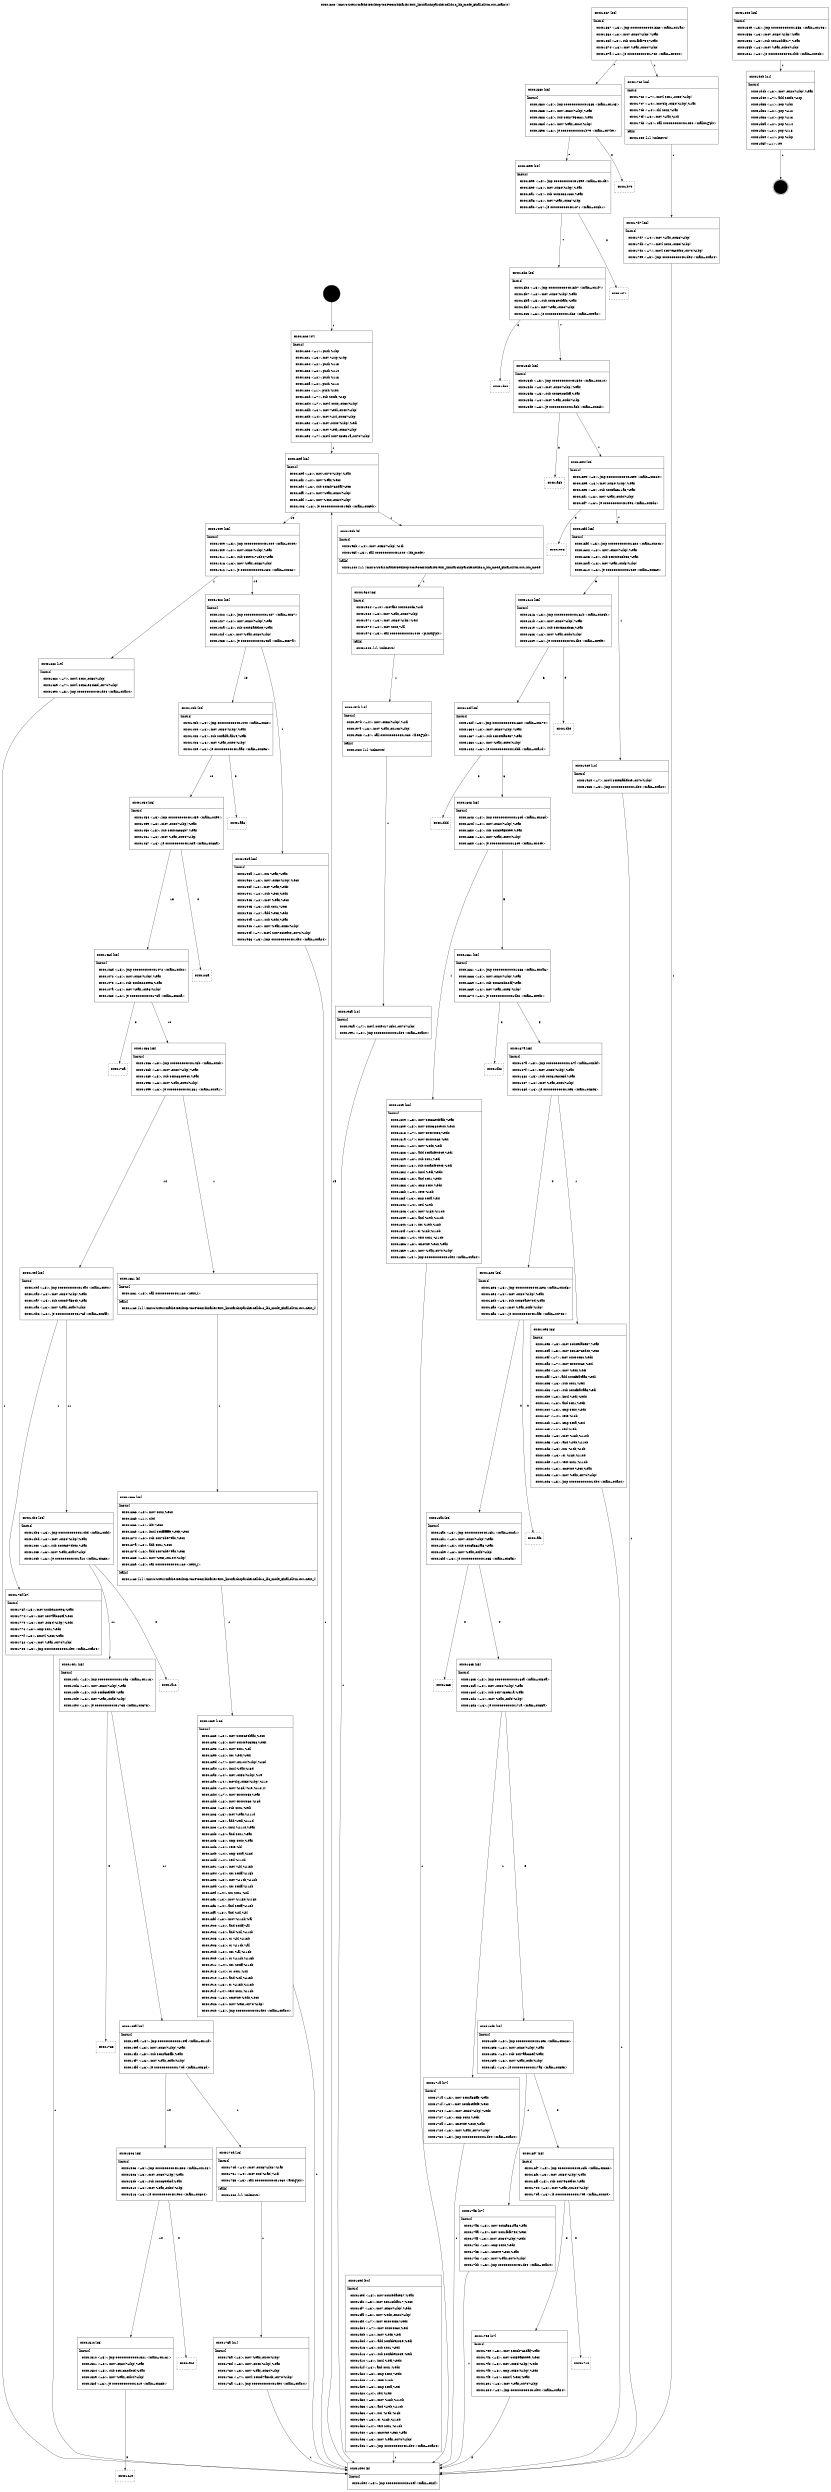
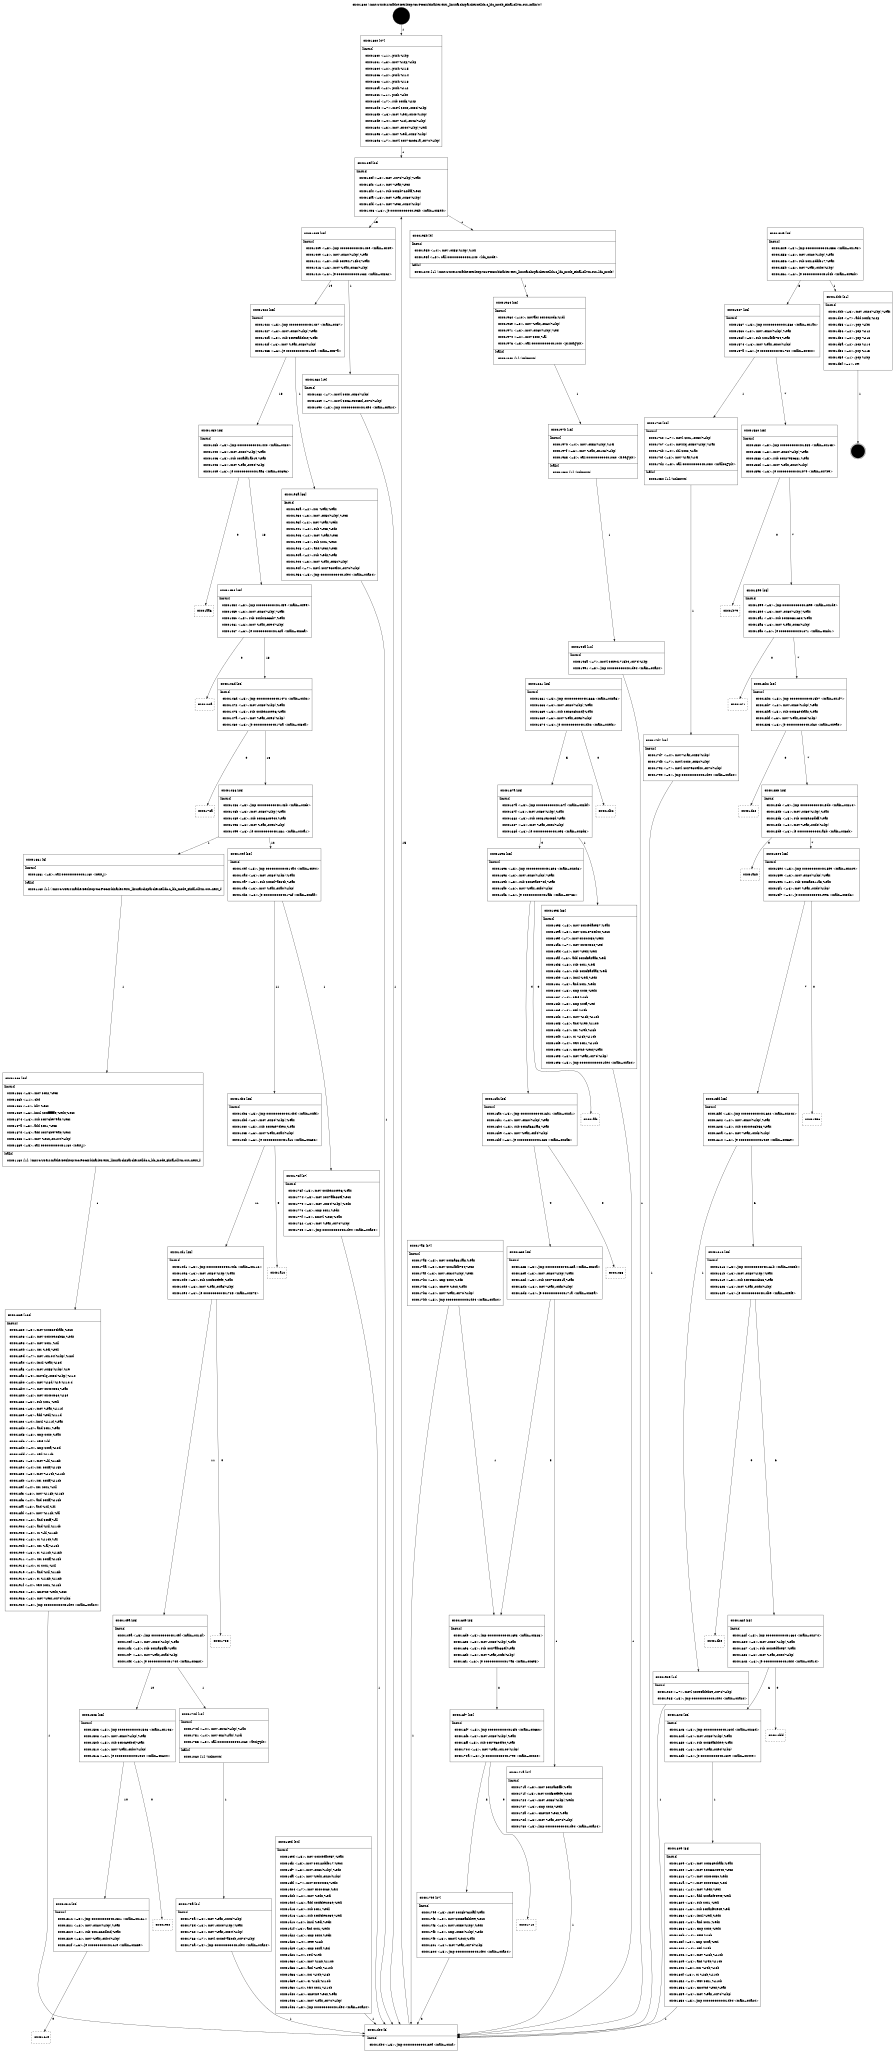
edge "0x40154e [25]" -> "0x401567 [25]": added, label "8"
edge "0x401648 [25]" -> "0x401661 [25]": removed, label "5"
edge "0x4016de [25]" -> "0x4017a5 [27]": reversed
